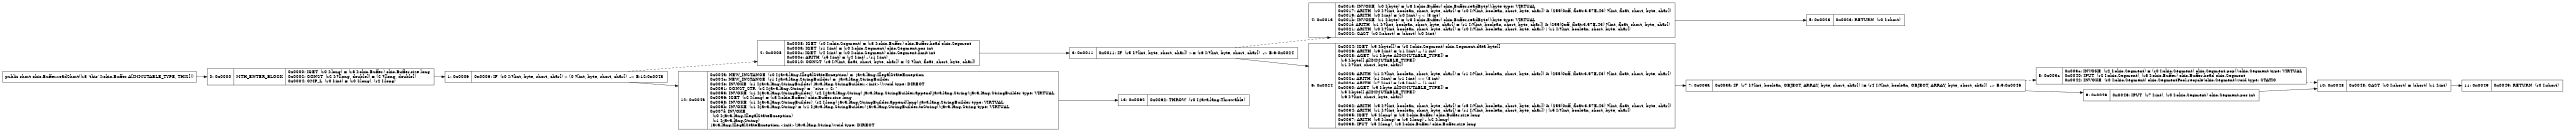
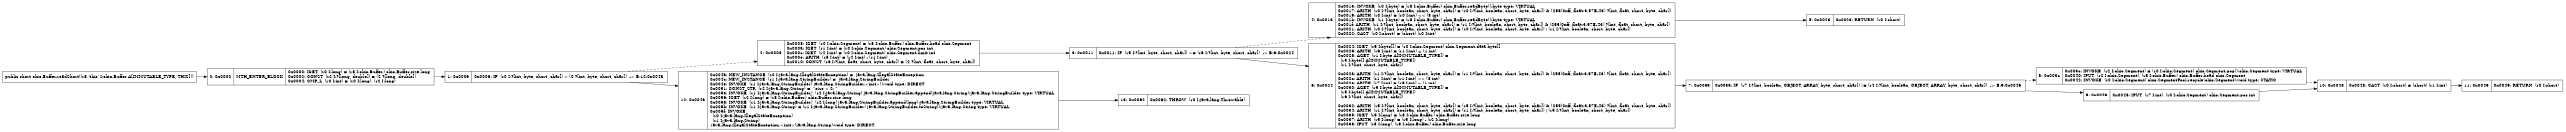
node "12: 0x004a": text "0x007f: INVOKE" -> "0x005f: INVOKE"
